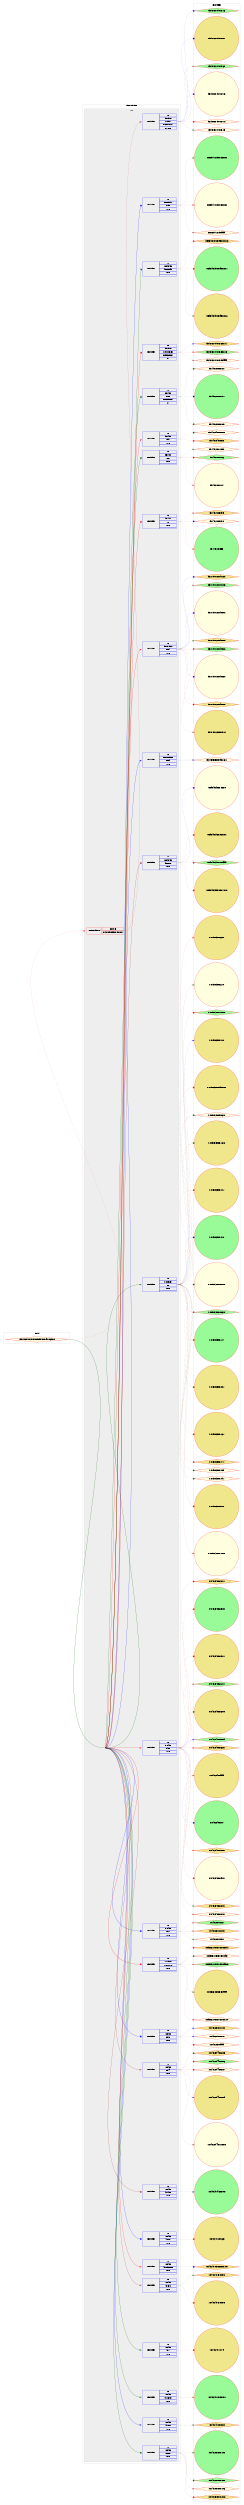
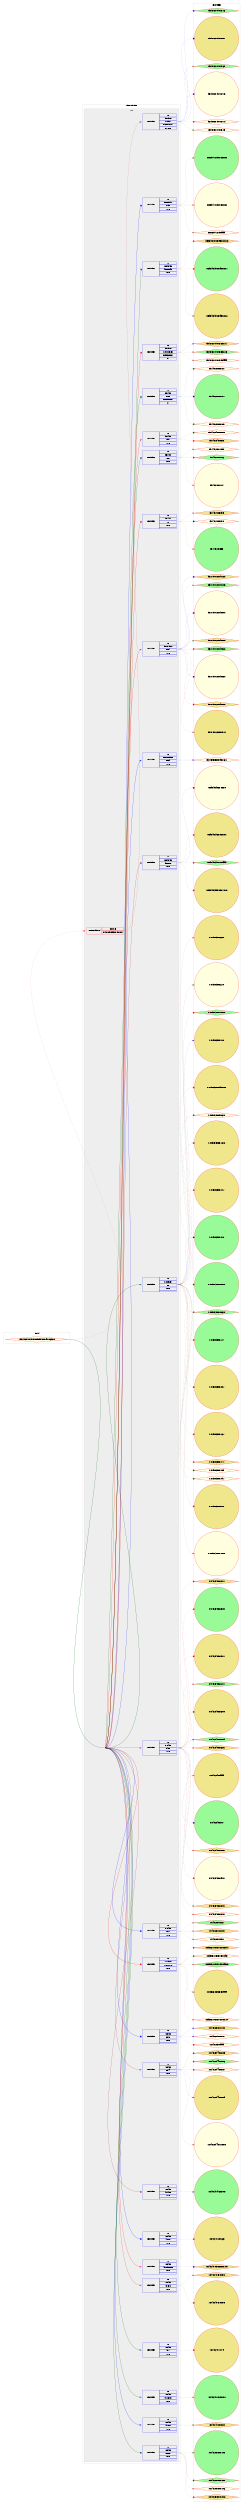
node "sys-devel/gcc-4.2.4-r1": fillcolor lightyellow -> palegreen
